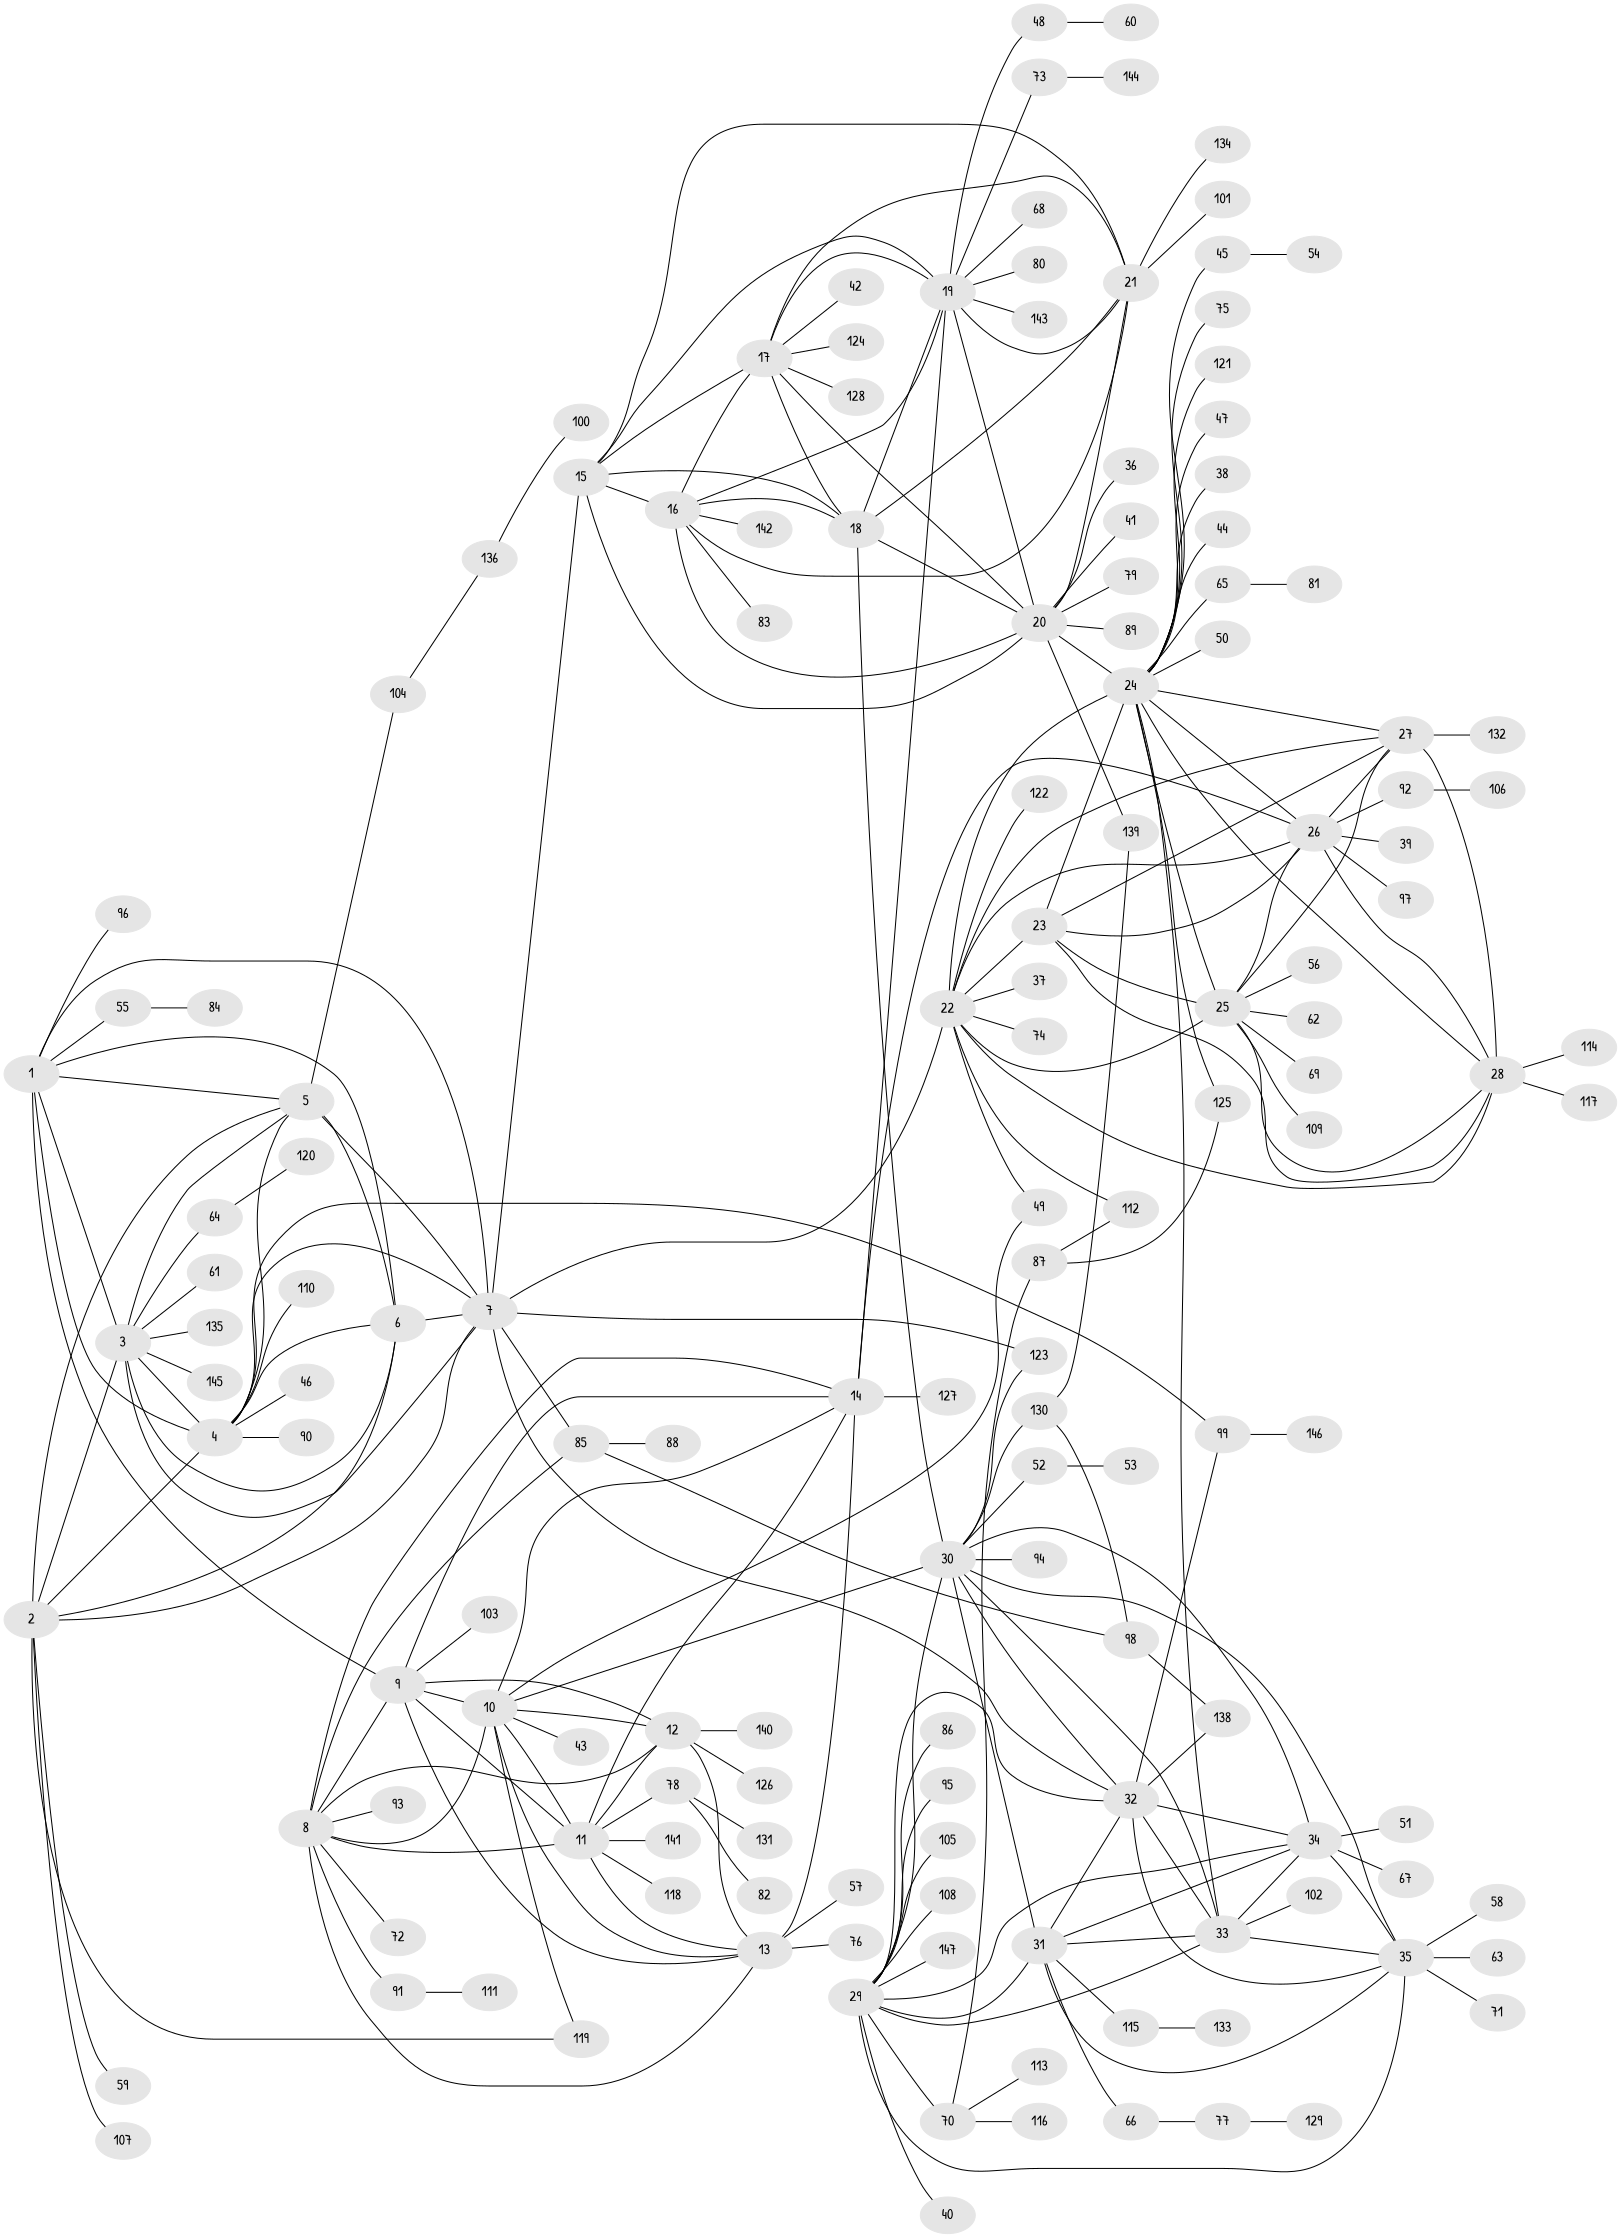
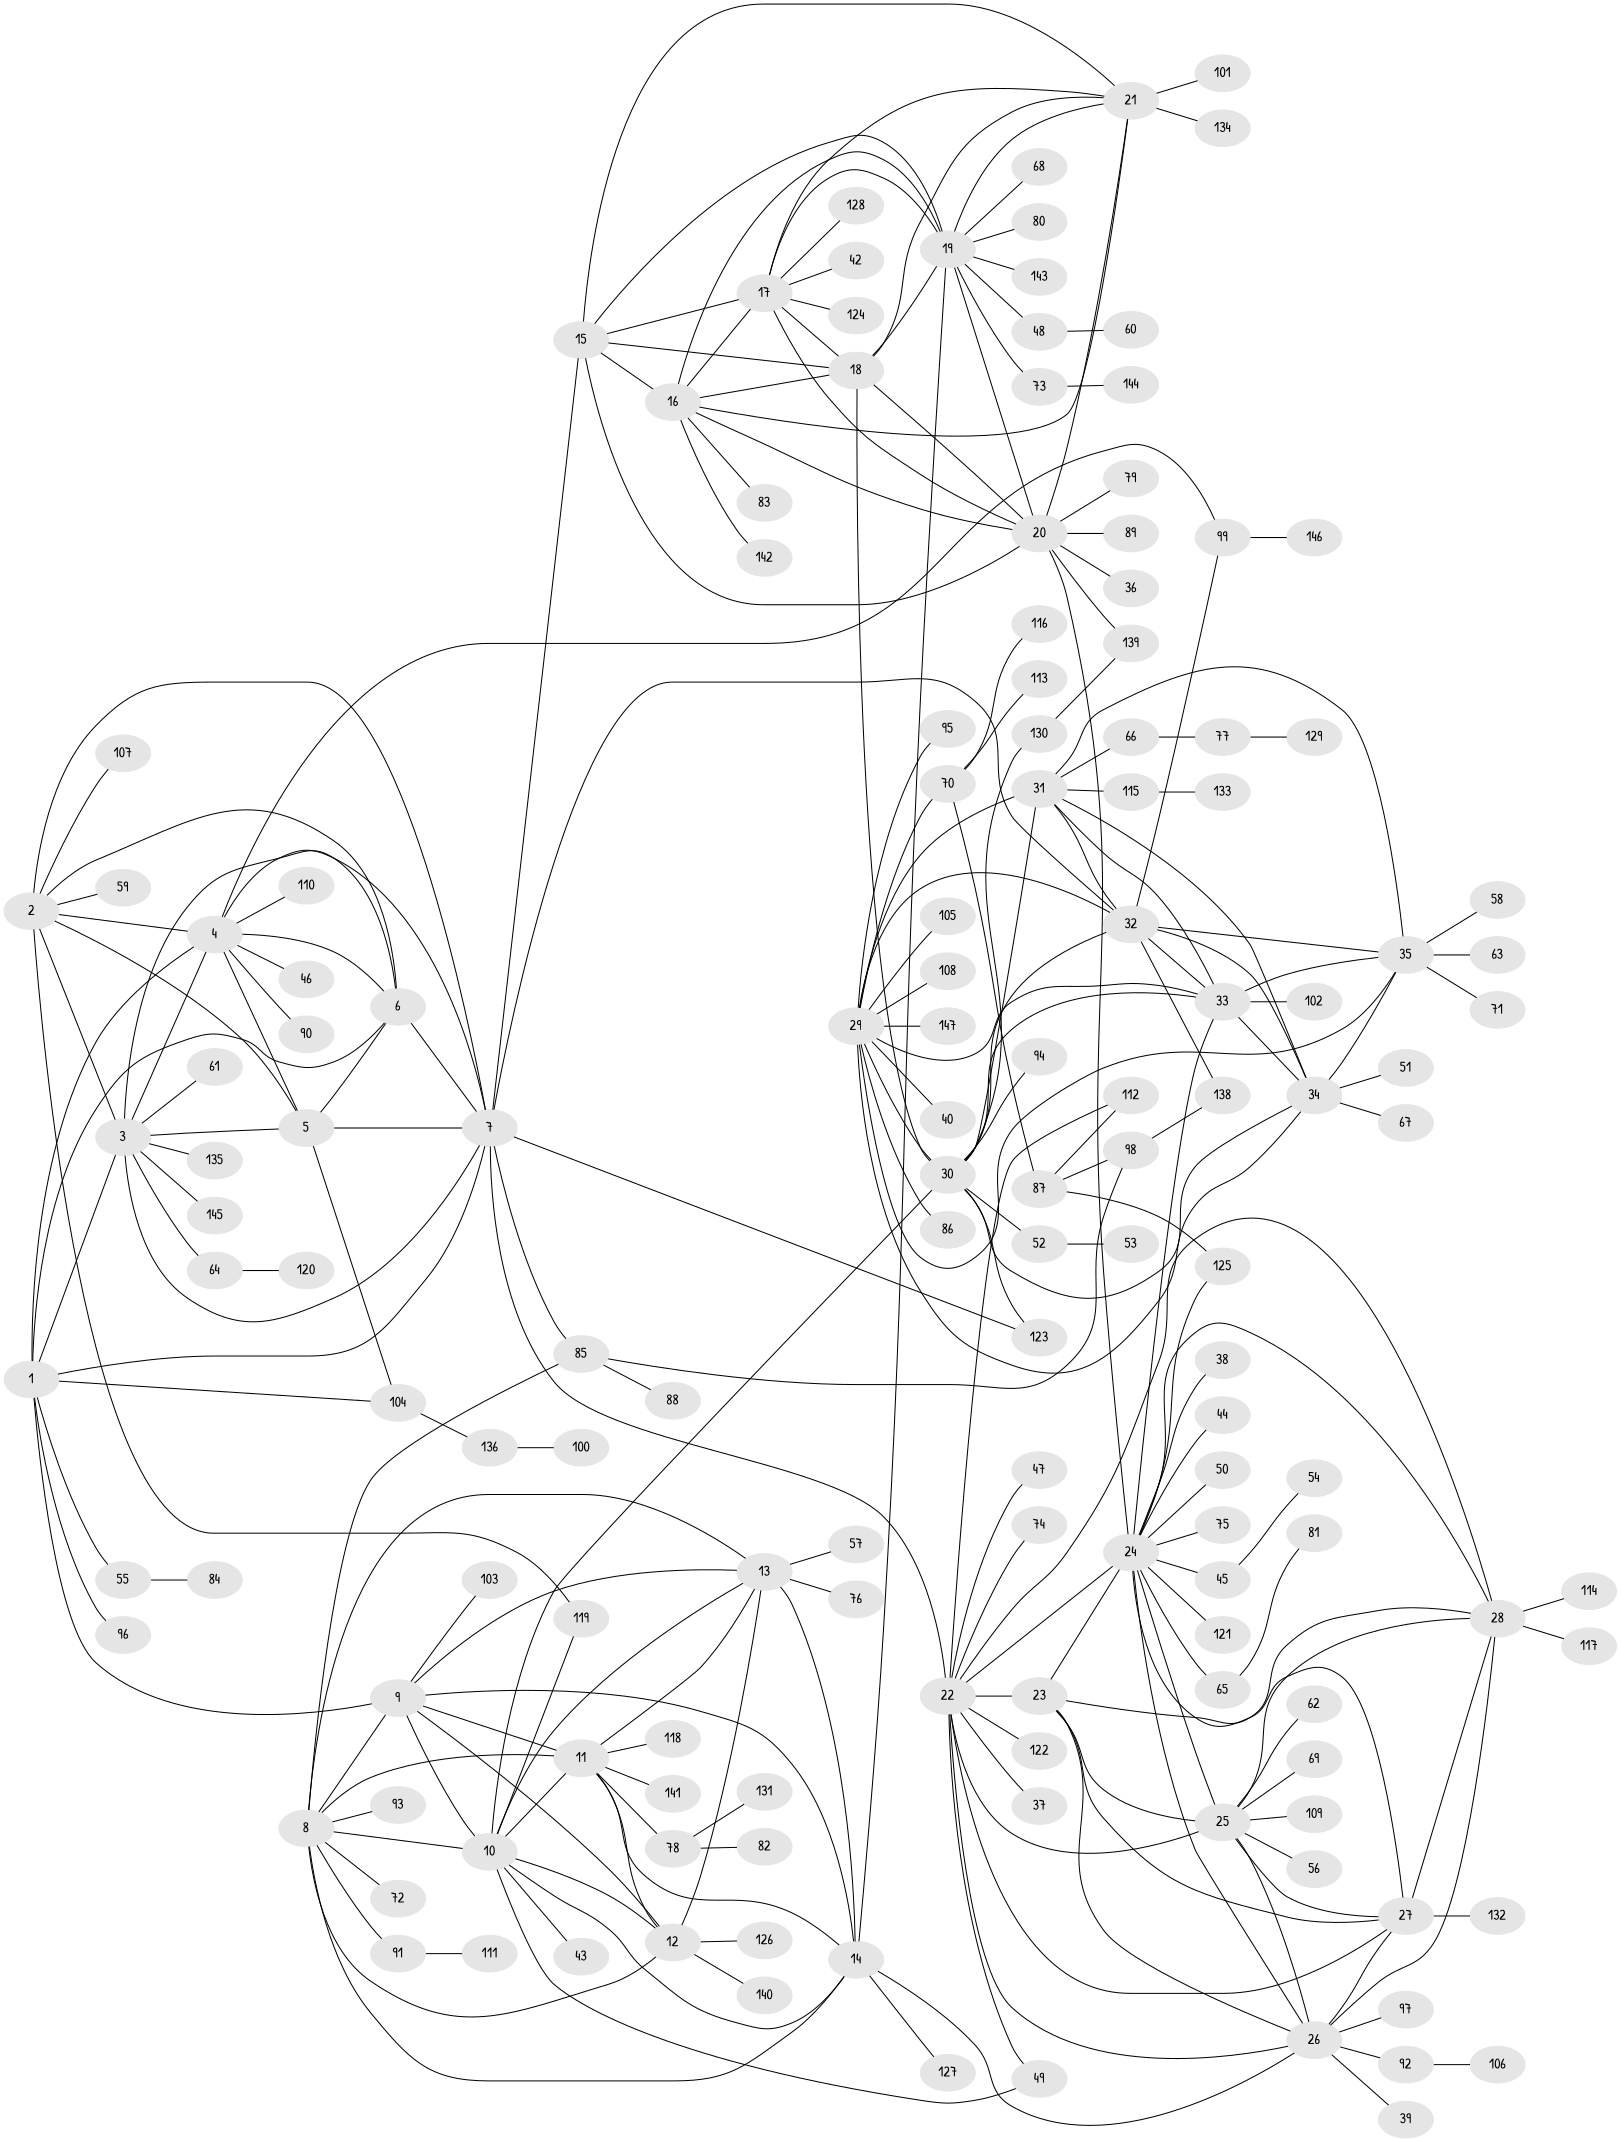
node "41": removed
edge "47" -- "24": now "47" -- "22"
edge "1" -- "5": now "1" -- "104"
edge "130" -- "98": now "87" -- "98"
edge "30" -- "35": removed
